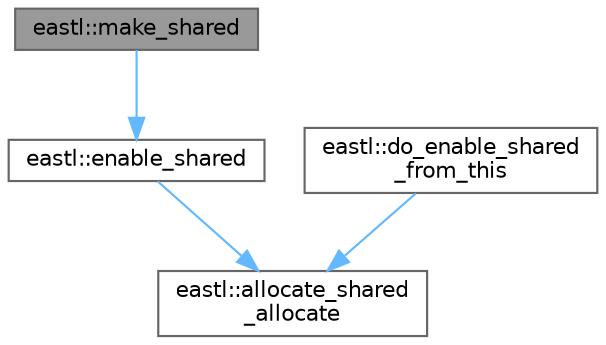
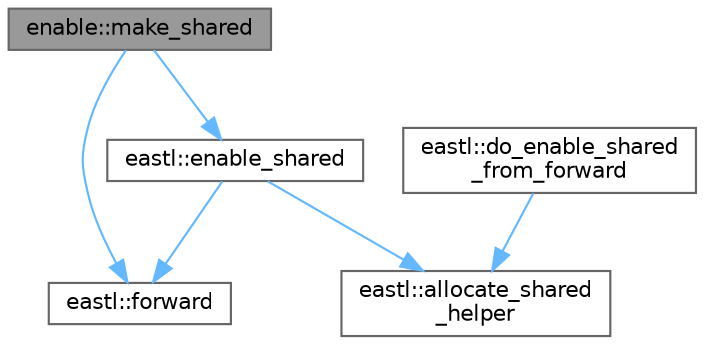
node "eastl::make_shared": label "eastl::make_shared" -> "enable::make_shared"
node "eastl::do_enable_shared _from_this": label "eastl::do_enable_shared _from_this" -> "eastl::do_enable_shared _from_forward"
node "eastl::forward": added
node "eastl::allocate_shared _allocate": label "eastl::allocate_shared _allocate" -> "eastl::allocate_shared _helper"
